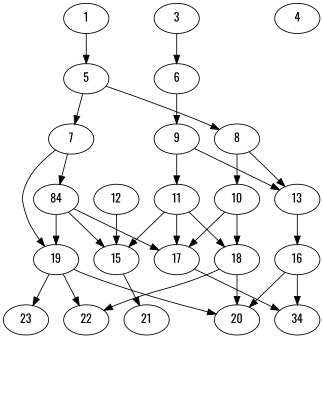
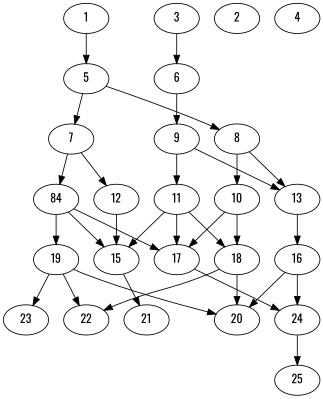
node "2": added
edge "7" -> "19": now "7" -> "12"
node "34": label "34" -> "24"
node "25": added
